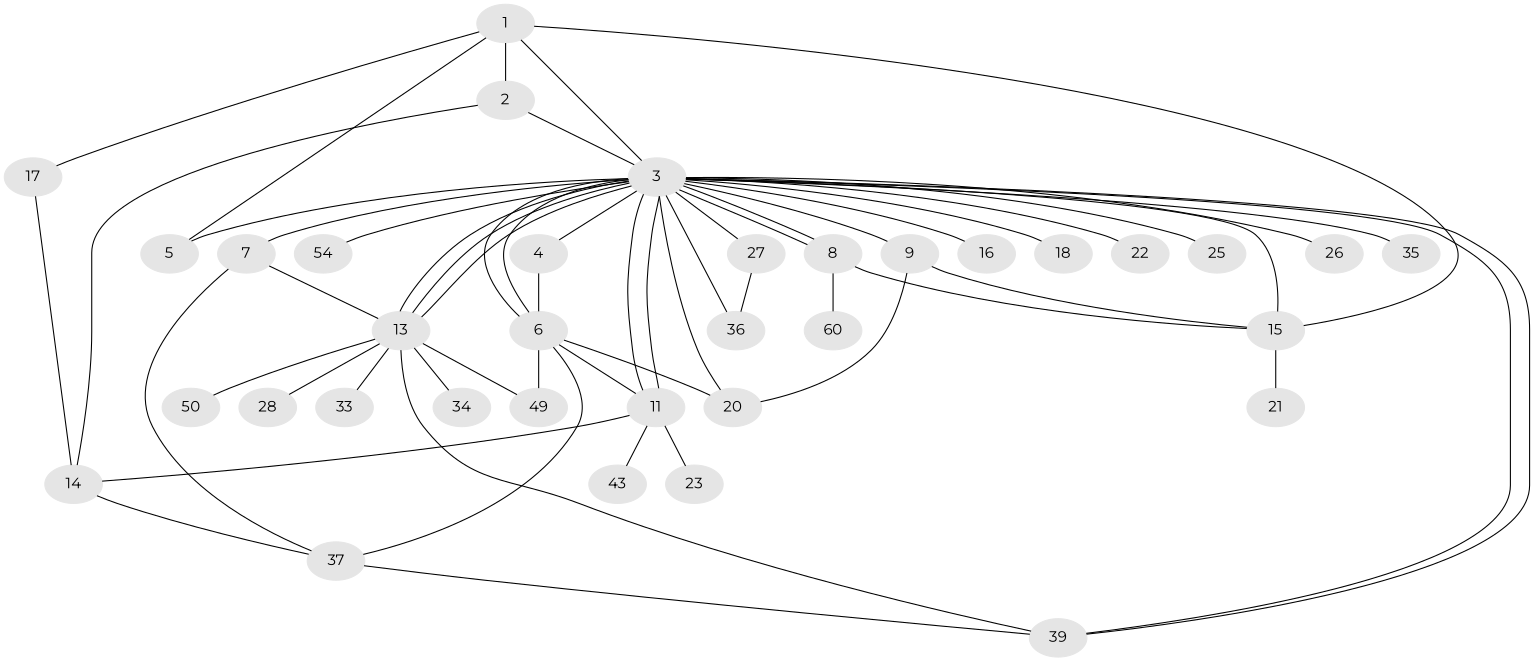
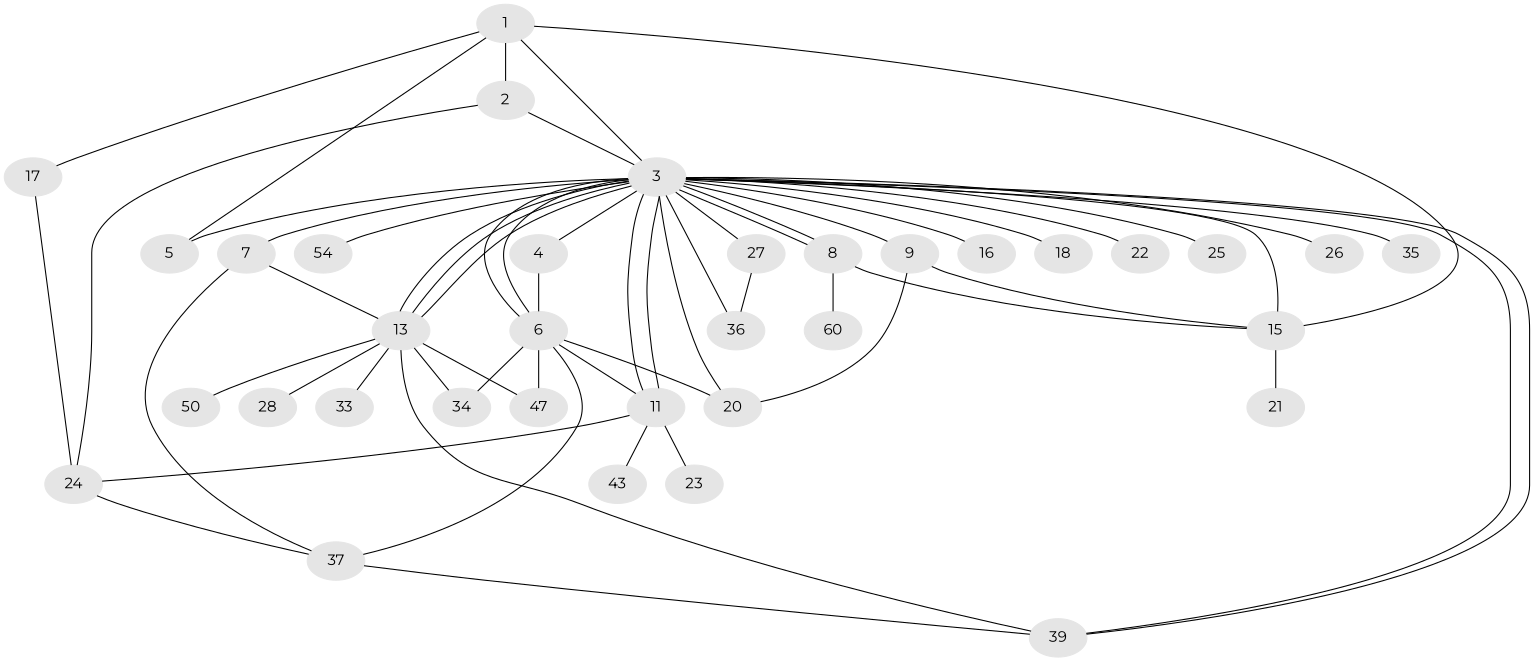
edge "6" -- "34": added
node "49": label "49" -> "47"
node "14": label "14" -> "24"
